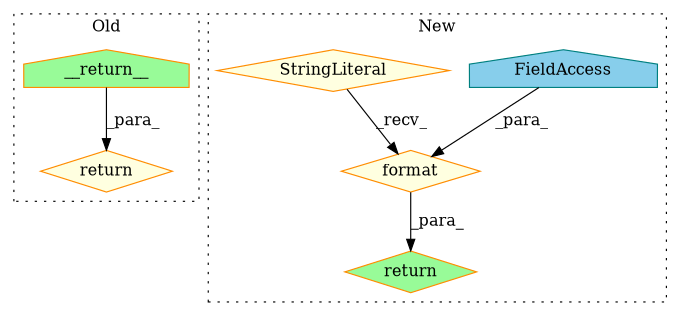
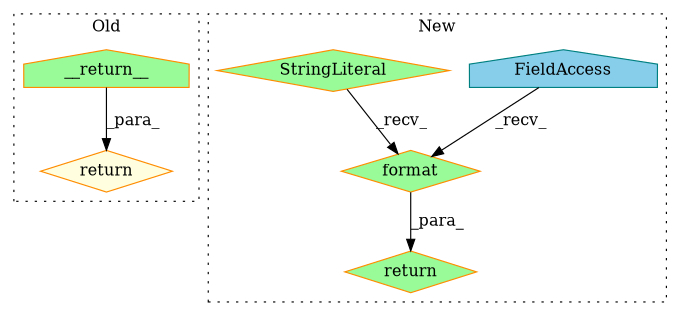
node "StringLiteral": fillcolor lightyellow -> palegreen
edge "FieldAccess" -> "format": label "_para_" -> "_recv_"
node "format": fillcolor lightyellow -> palegreen
